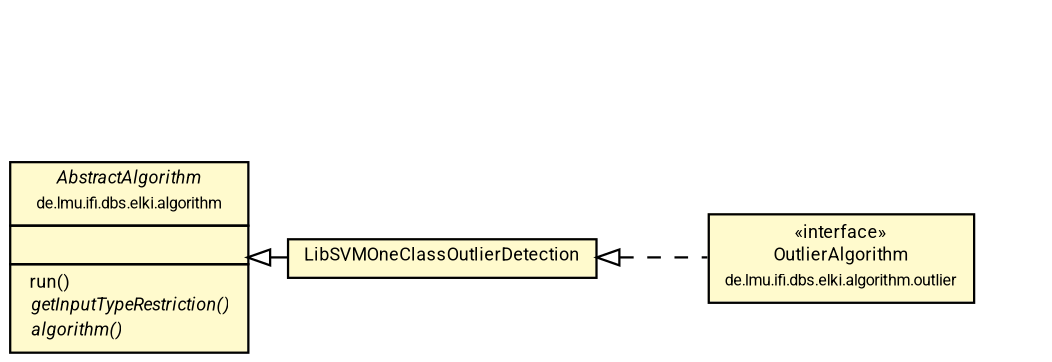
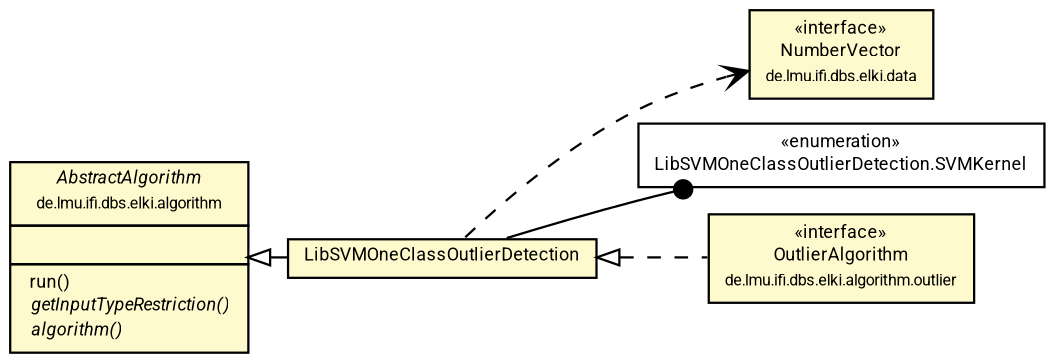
node "NumberVector": added
node "LibSVMOneClassOutlierDetection.SVMKernel": added
